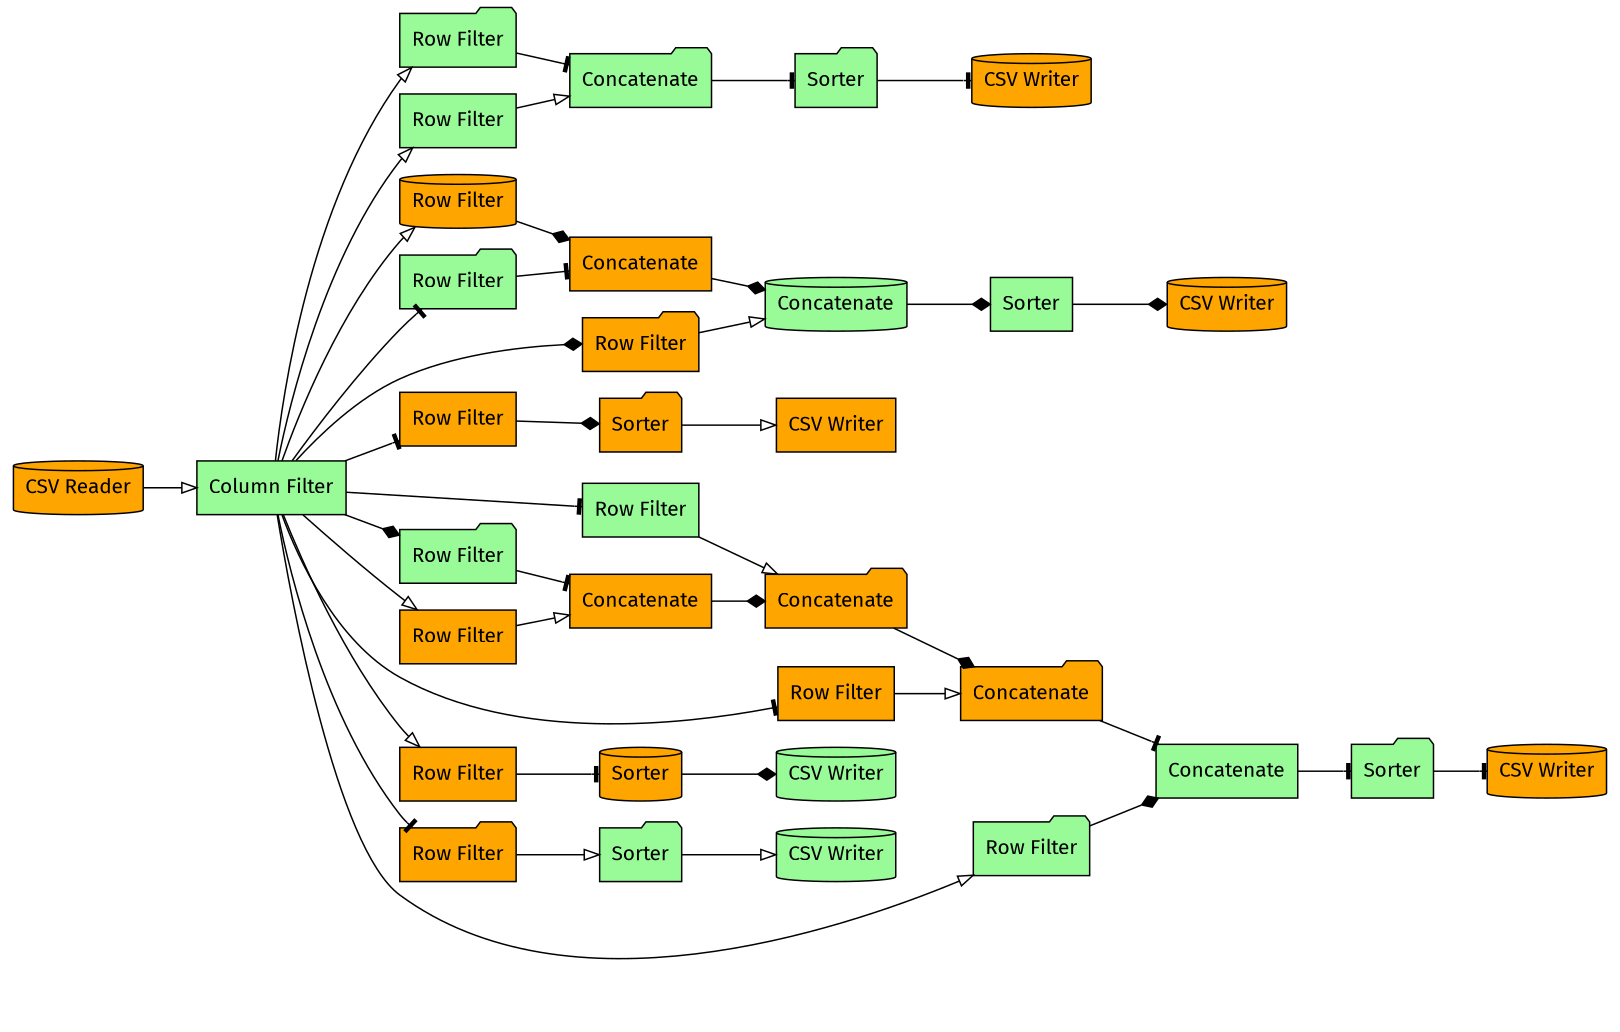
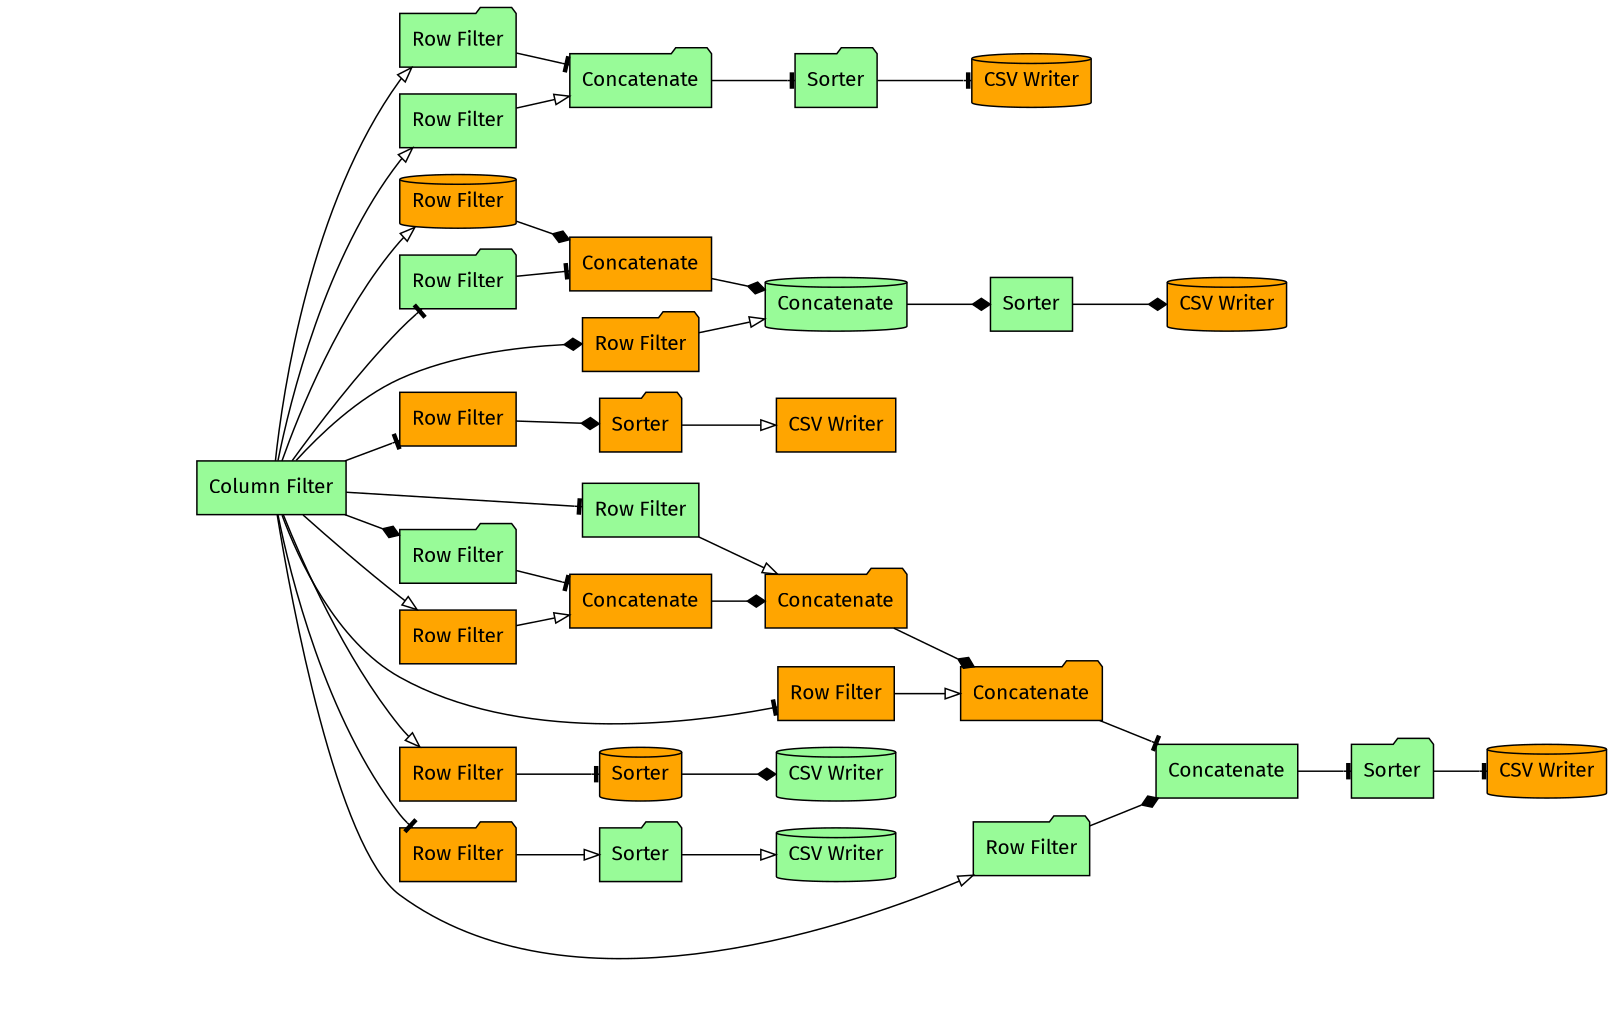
node "CSV Reader": removed
